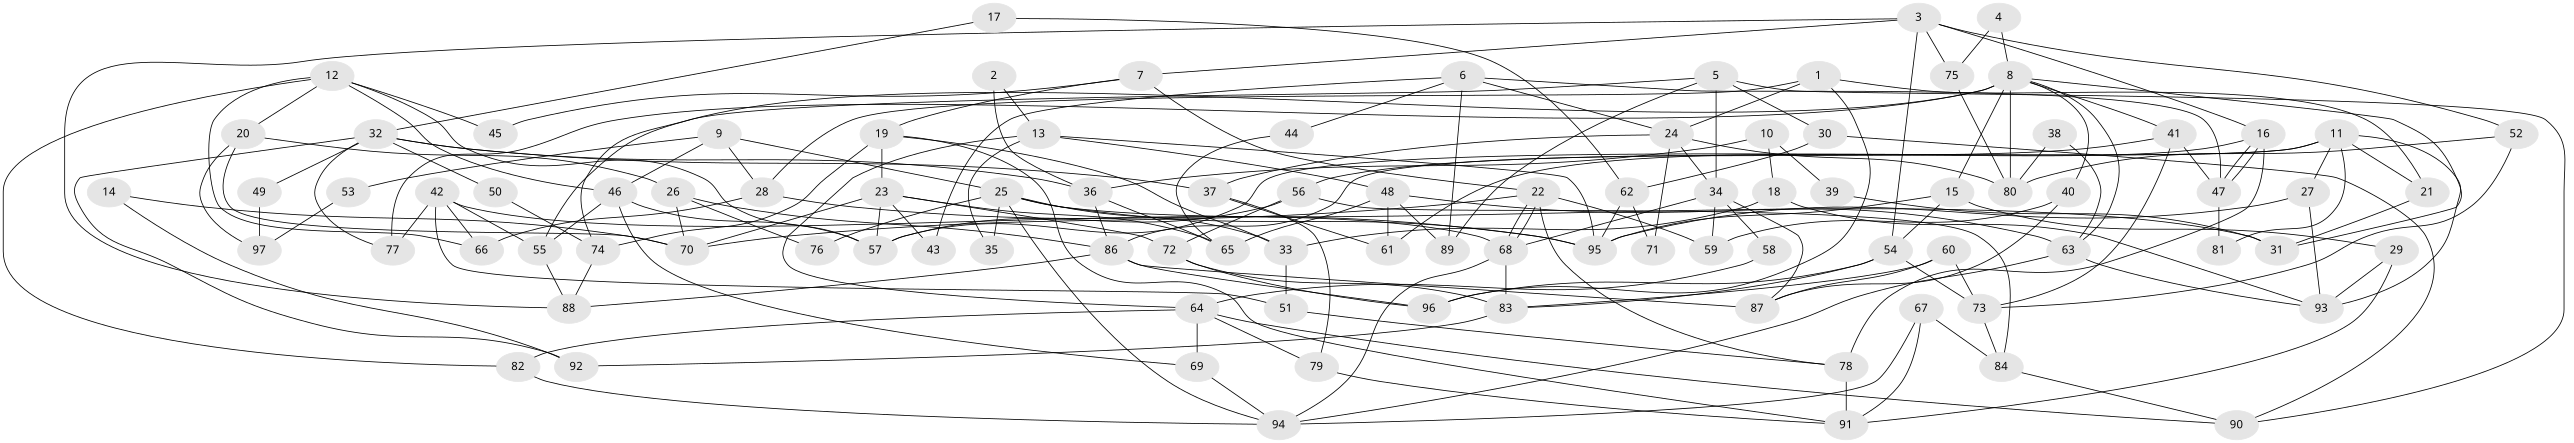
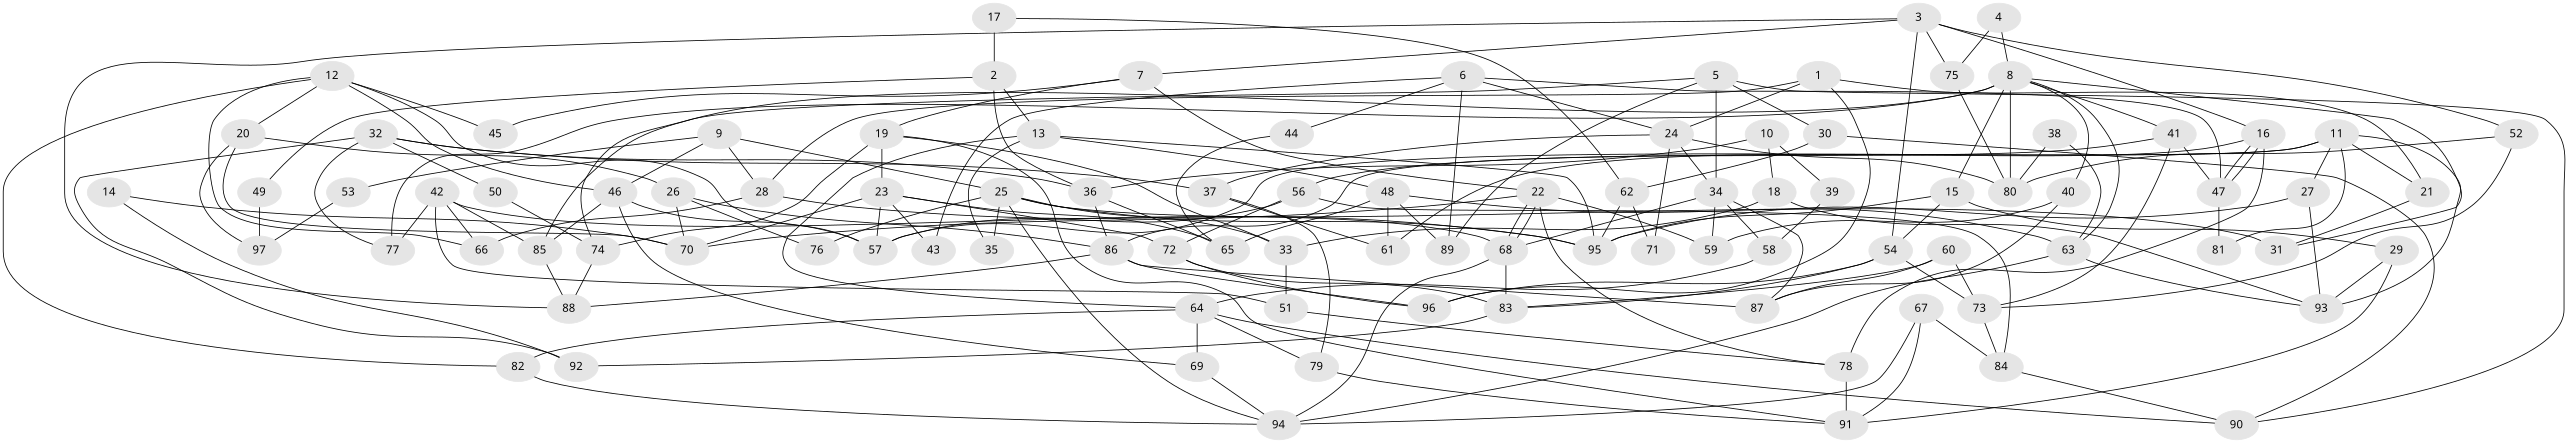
edge "17" -- "32": now "17" -- "2"
edge "32" -- "49": now "2" -- "49"
edge "39" -- "31": now "39" -- "58"
node "55": label "55" -> "85"
